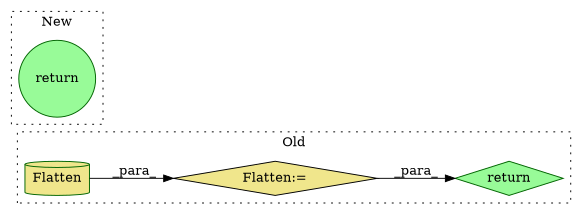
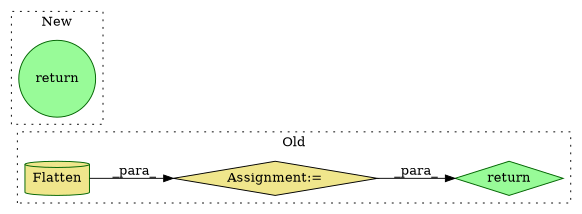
node "Flatten:=": label "Flatten:=" -> "Assignment:="
